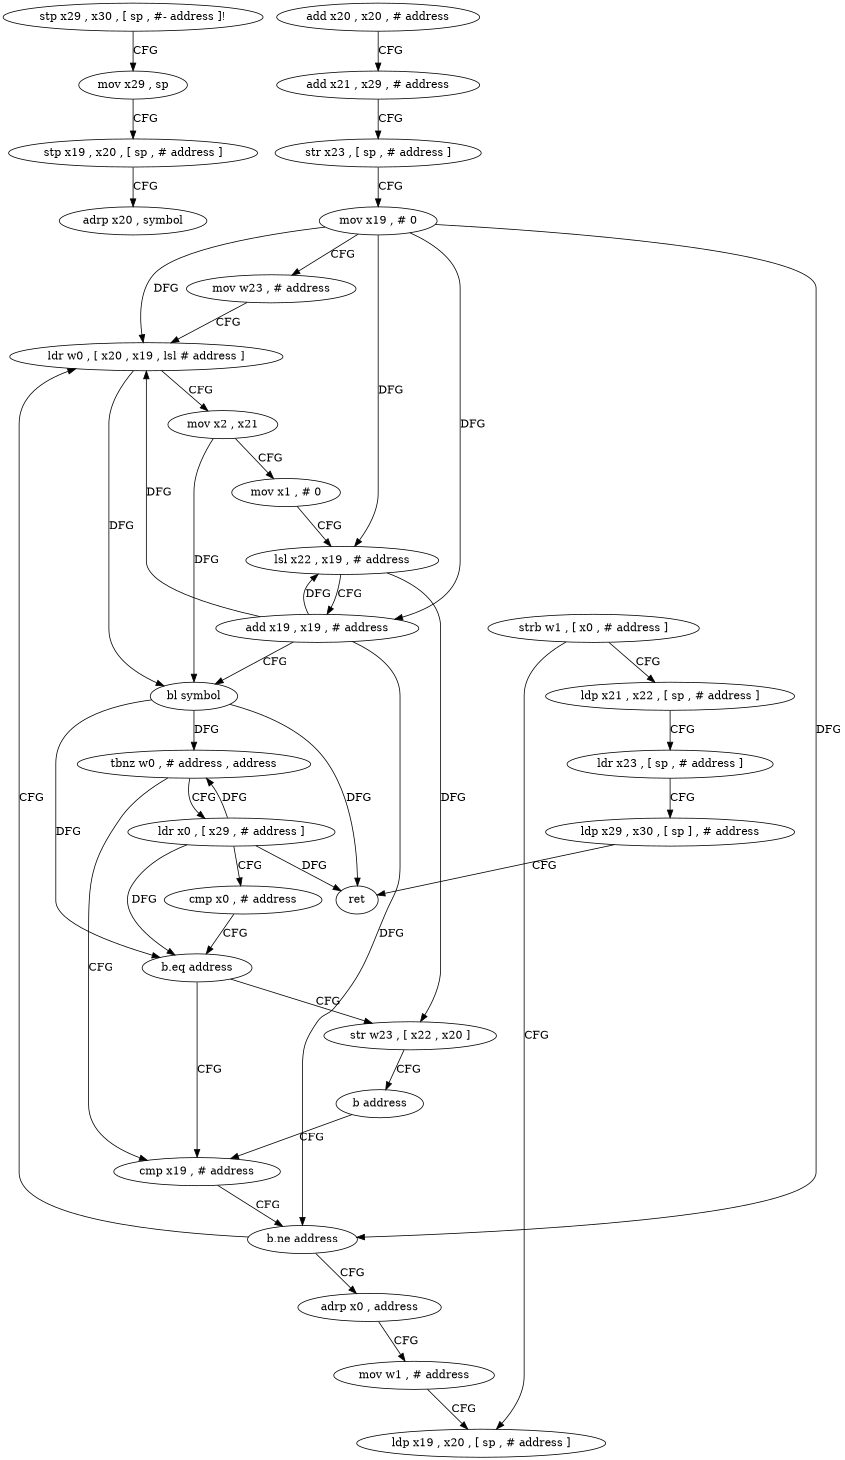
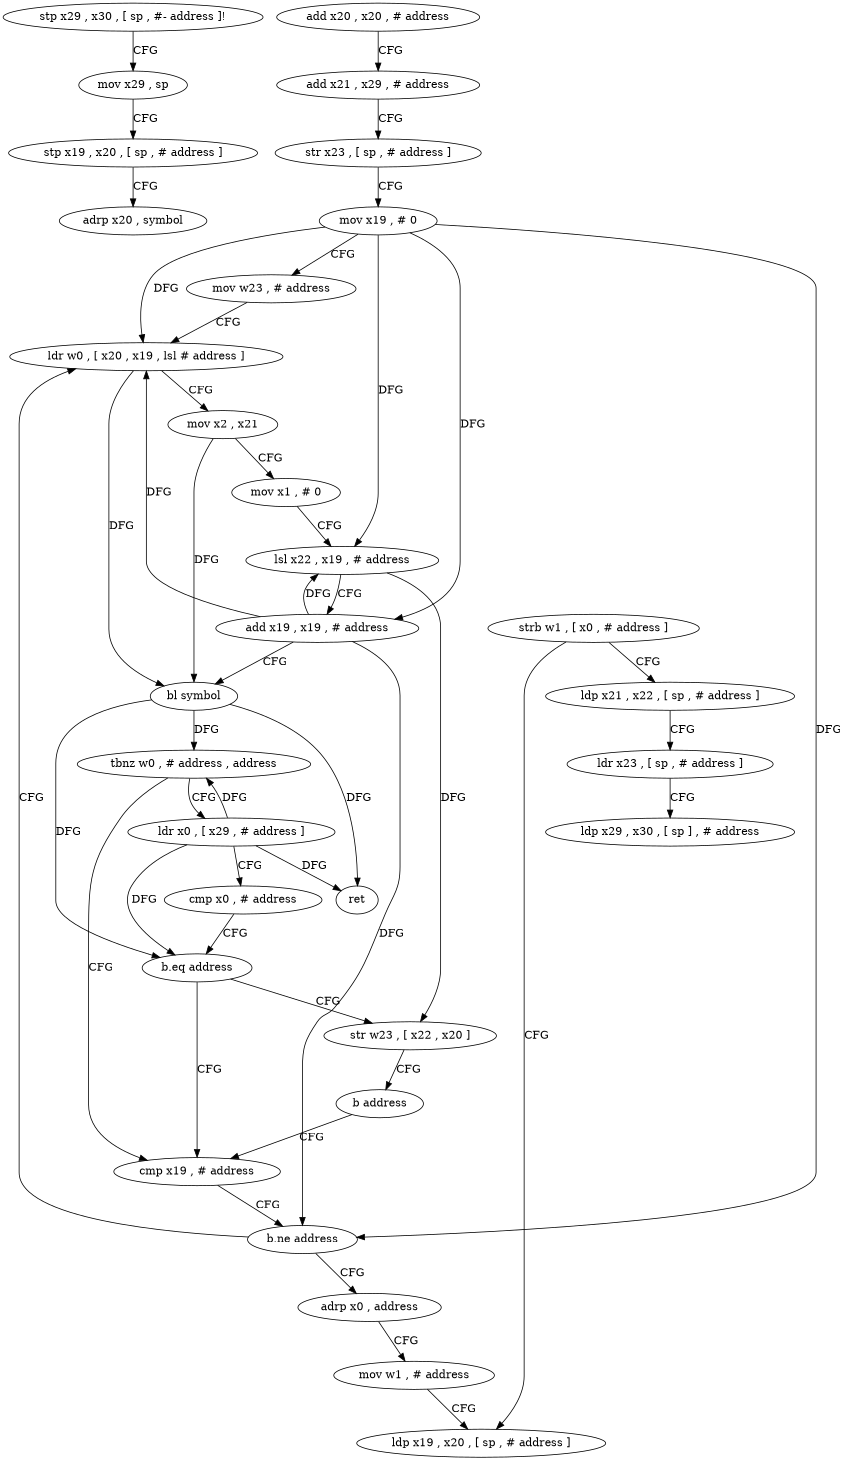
edge "ldp x29 , x30 , [ sp ] , # address" -> "ret": removed, label "CFG"
